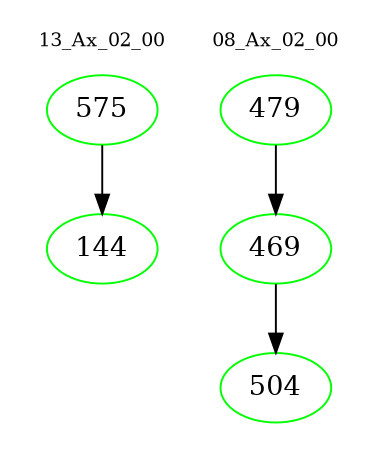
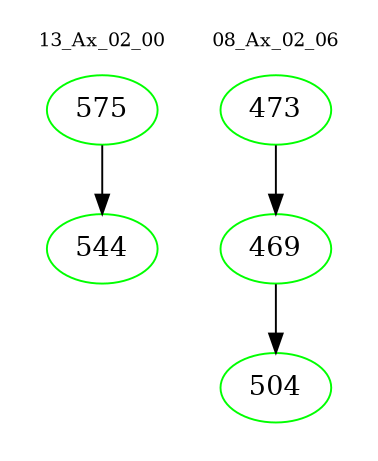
cluster "08_Ax_02_00": label "08_Ax_02_00" -> "08_Ax_02_06"
node "479": label "479" -> "473"
node "144": label "144" -> "544"
